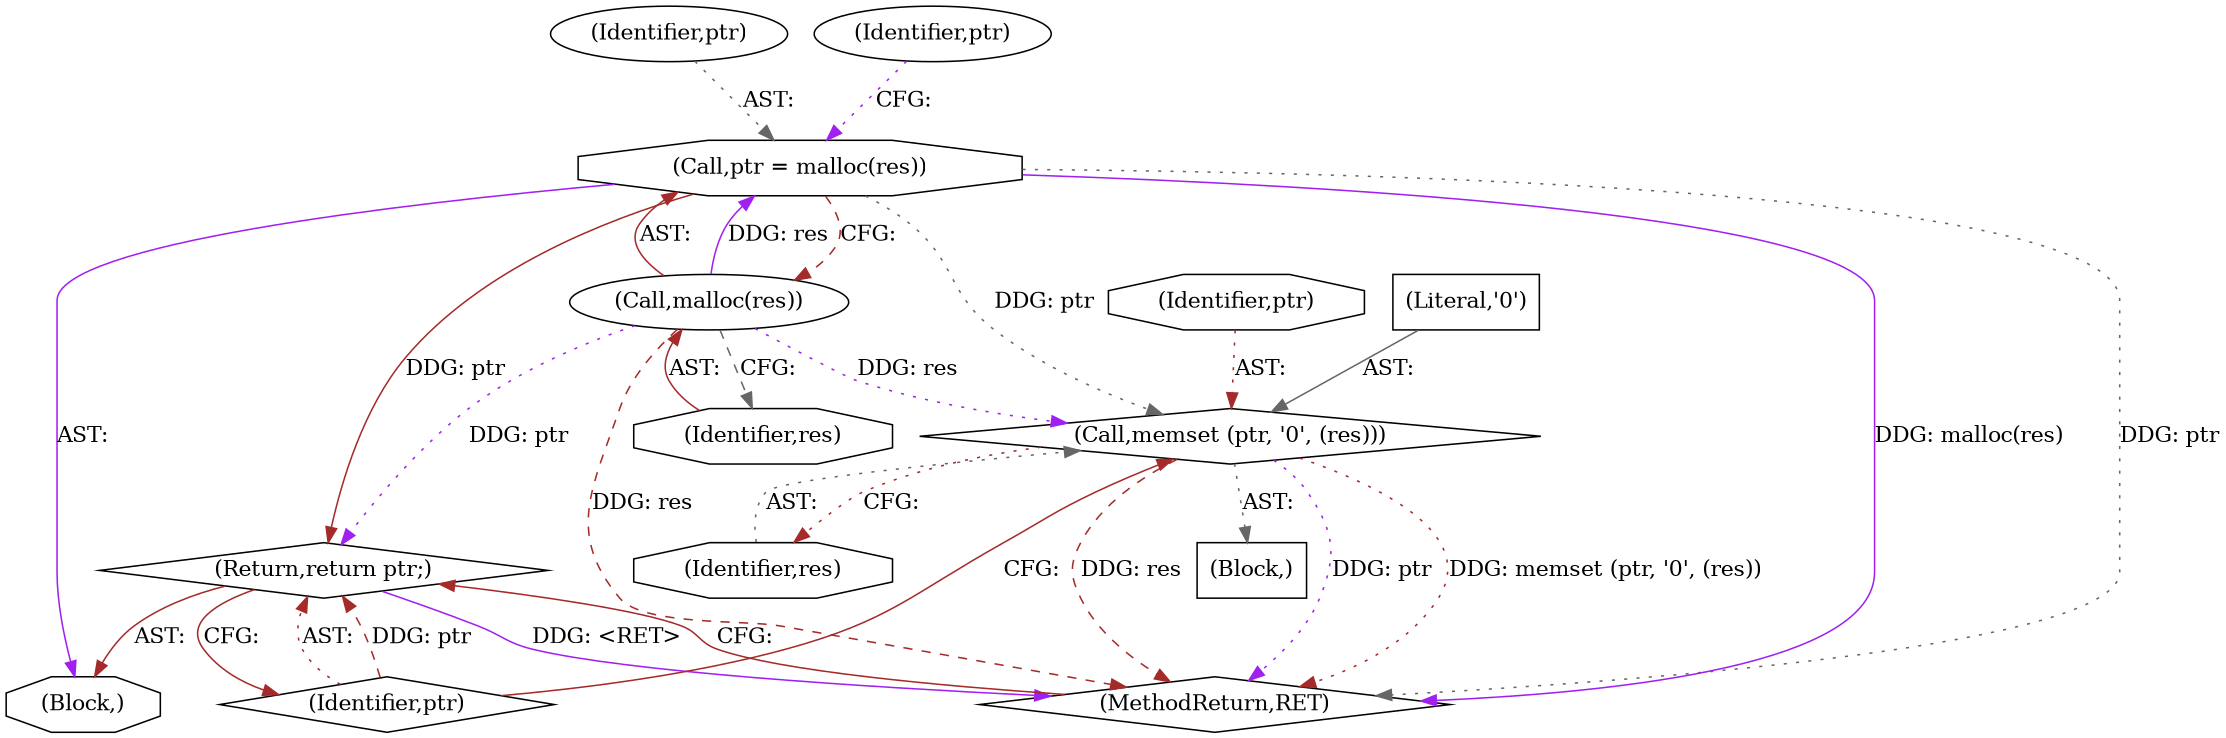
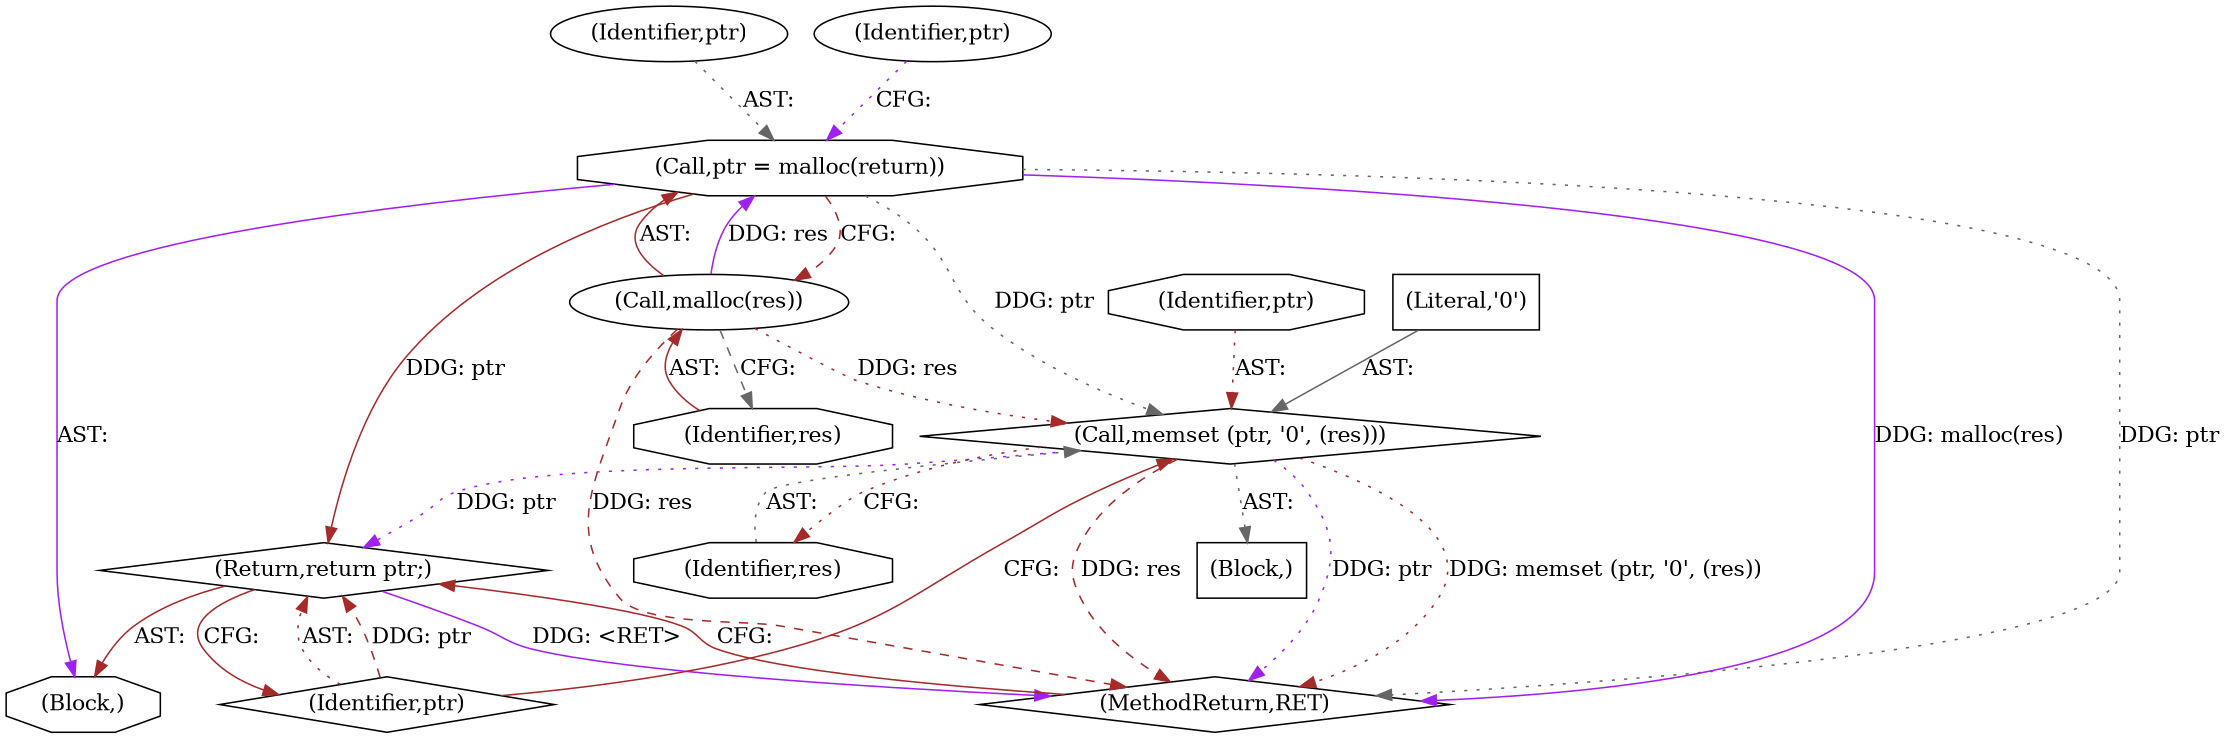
node "(Call,ptr = malloc(res))": label "(Call,ptr = malloc(res))" -> "(Call,ptr = malloc(return))"
edge "(Call,malloc(res))" -> "(Call,memset (ptr, '0', (res)))": color purple -> brown
edge "(Call,malloc(res))" -> "(Return,return ptr;)": now "(Call,memset (ptr, '0', (res)))" -> "(Return,return ptr;)"
